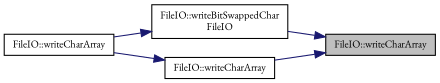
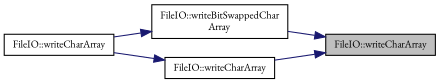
node "FileIO::writeBitSwappedChar FileIO": label "FileIO::writeBitSwappedChar FileIO" -> "FileIO::writeBitSwappedChar Array"
